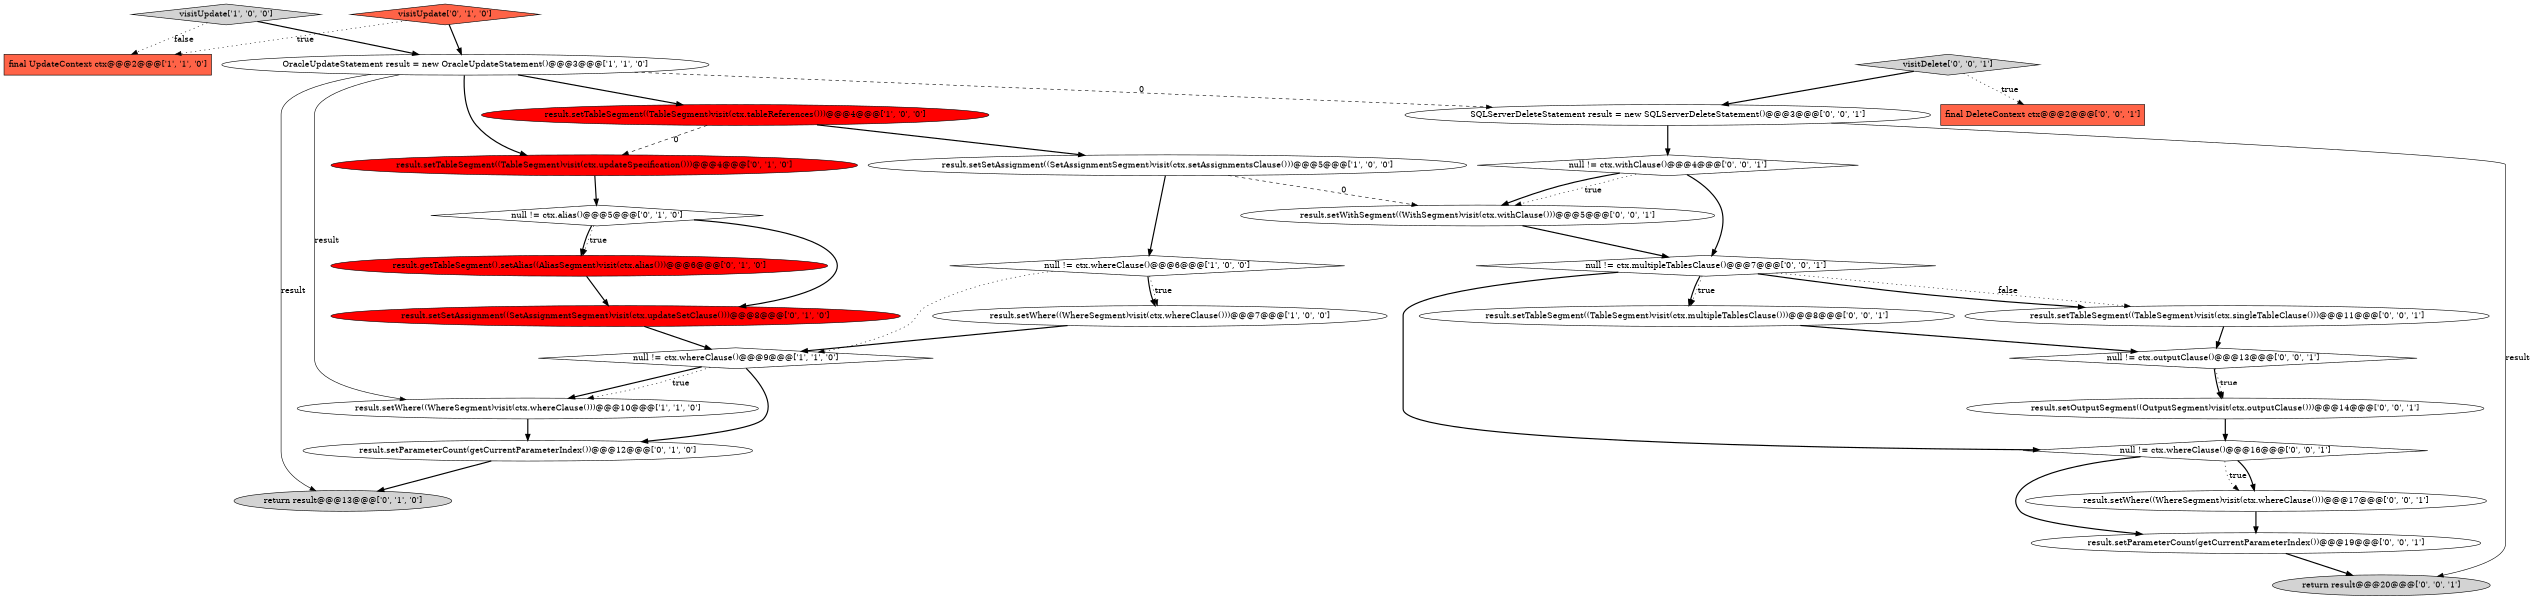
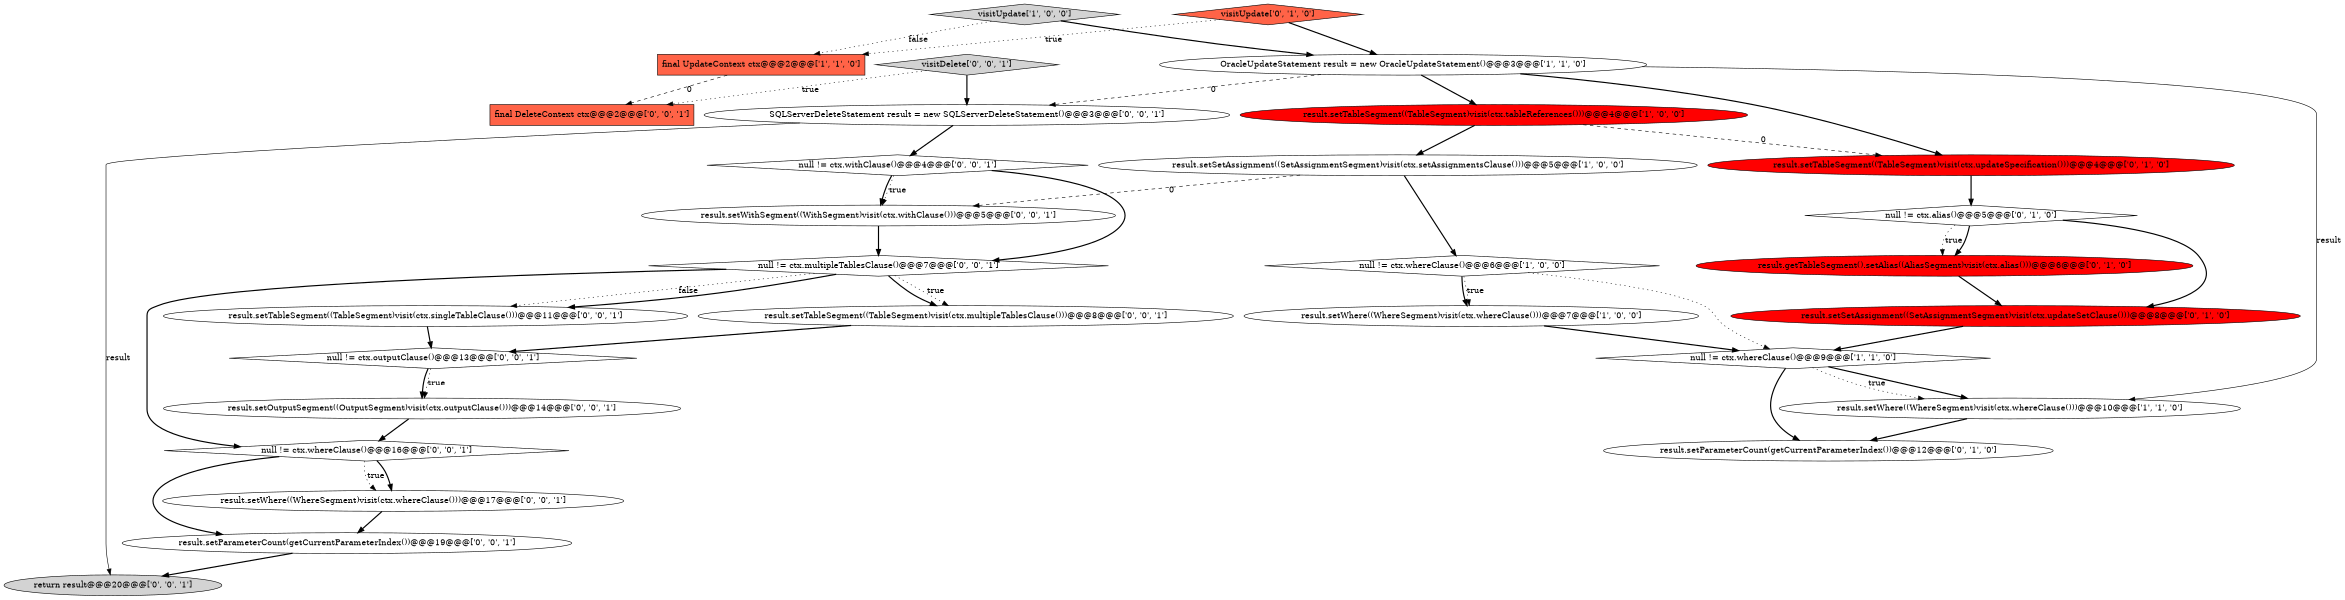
edge "final UpdateContext ctx@@@2@@@['1', '1', '0']" -> "final DeleteContext ctx@@@2@@@['0', '0', '1']": added, label "0"
node "return result@@@13@@@['0', '1', '0']": removed
